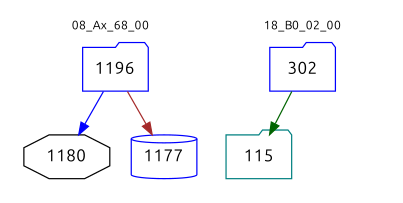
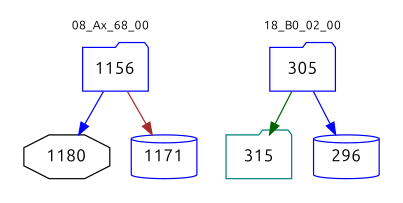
node "1196": label "1196" -> "1156"
node "302": label "302" -> "305"
node "1177": label "1177" -> "1171"
node "115": label "115" -> "315"
node "296": added
